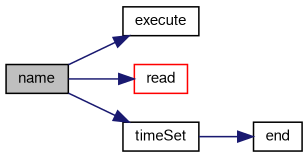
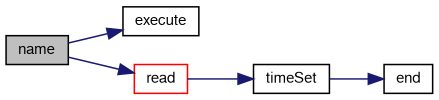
edge "name" -> "timeSet": now "read" -> "timeSet"
